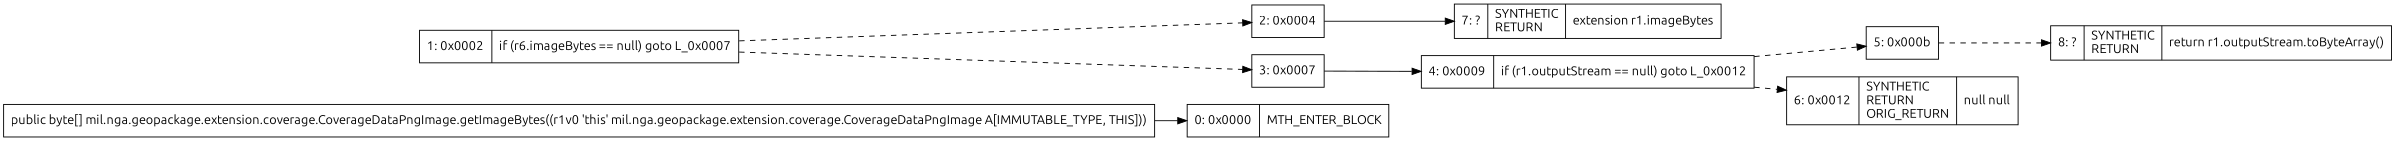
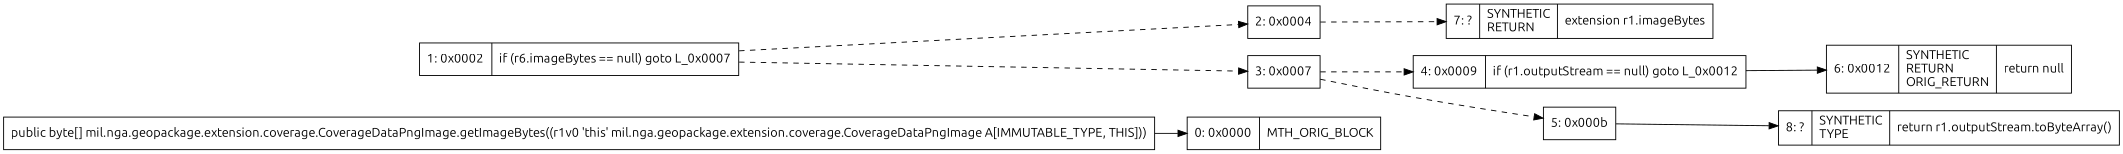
edge "2: 0x0004" -> "7: ?": style solid -> dashed
edge "5: 0x000b" -> "8: ?": style dashed -> solid
node "8: ?": text "RETURN" -> "TYPE"
edge "4: 0x0009" -> "5: 0x000b": now "3: 0x0007" -> "5: 0x000b"
edge "3: 0x0007" -> "4: 0x0009": style solid -> dashed
edge "4: 0x0009" -> "6: 0x0012": style dashed -> solid
node "6: 0x0012": text "null null" -> "return null"
node "0: 0x0000": text "MTH_ENTER_BLOCK" -> "MTH_ORIG_BLOCK"
